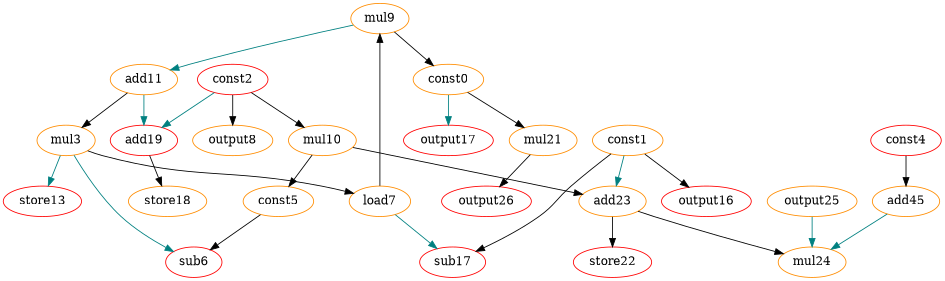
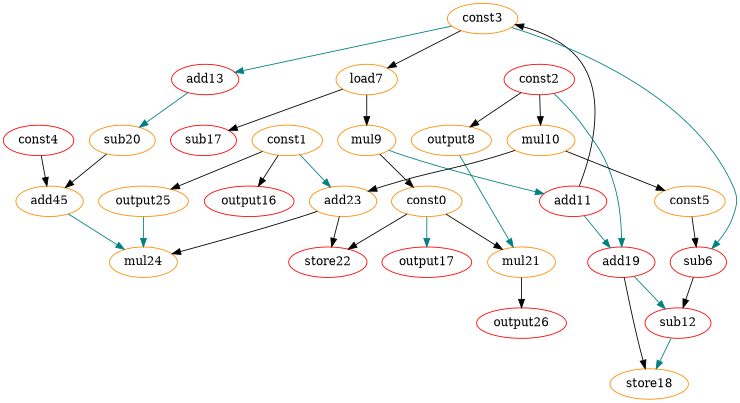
node "add11": color darkorange -> red
node "mul3": label "mul3" -> "const3"
node "sub20": added
edge "output8" -> "mul21": added
node "store13": label "store13" -> "add13"
edge "const1" -> "sub17": now "const1" -> "output25"
edge "const0" -> "store22": added
edge "load7" -> "sub17": color teal -> black
node "sub12": added
